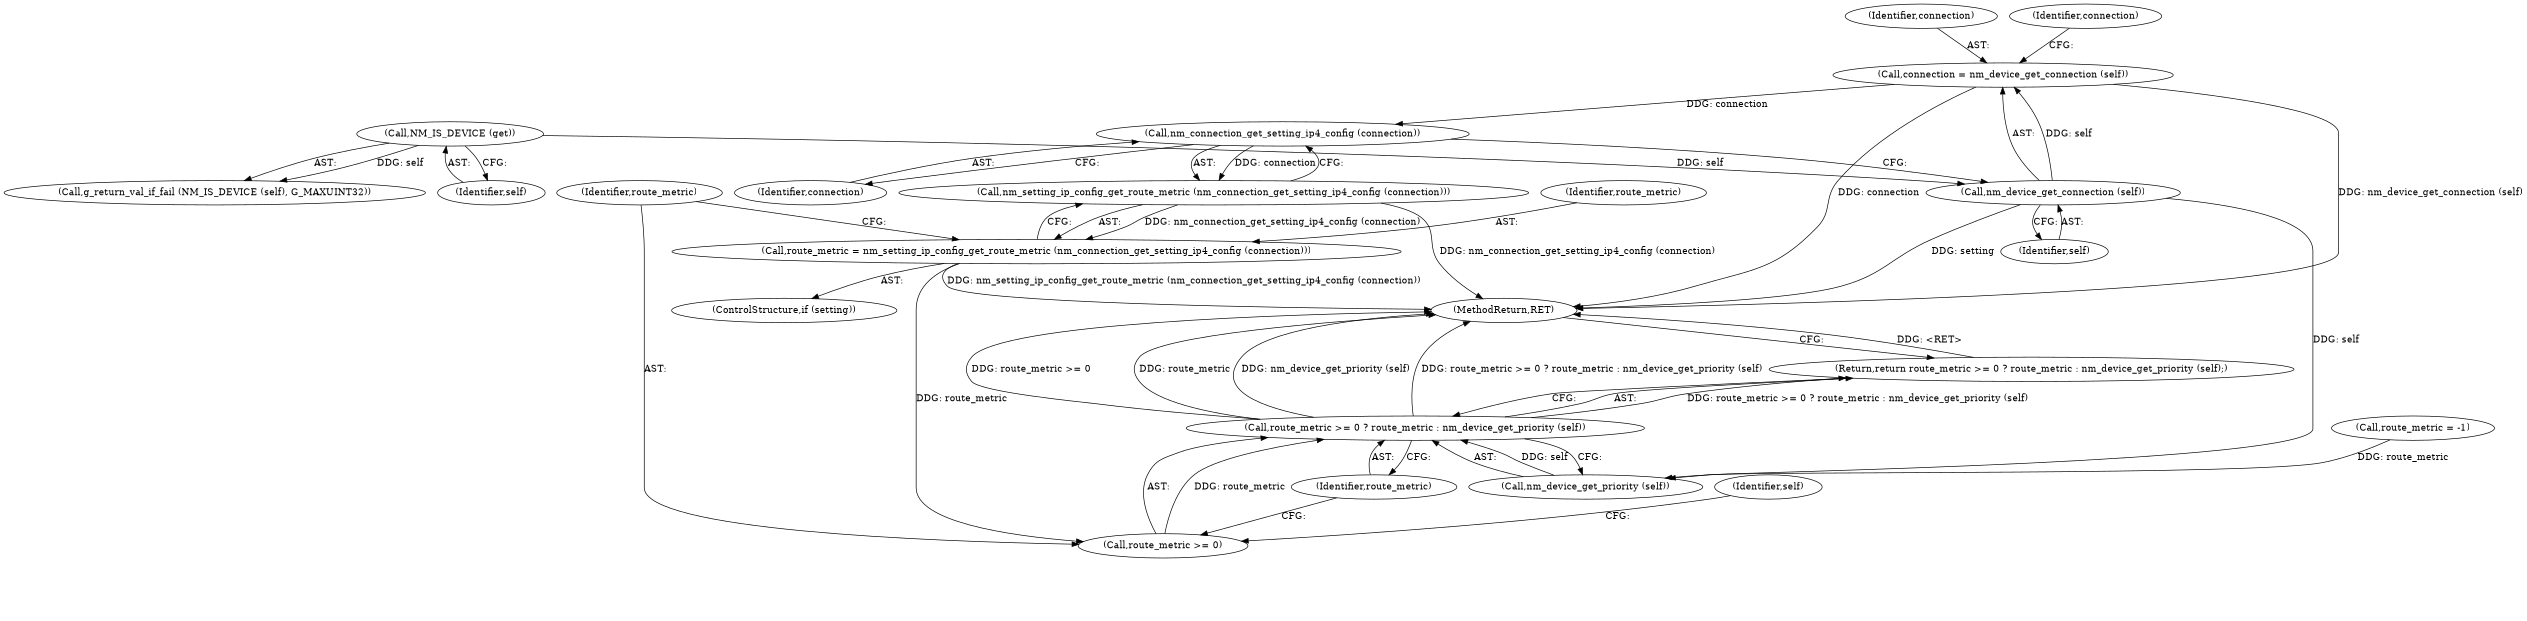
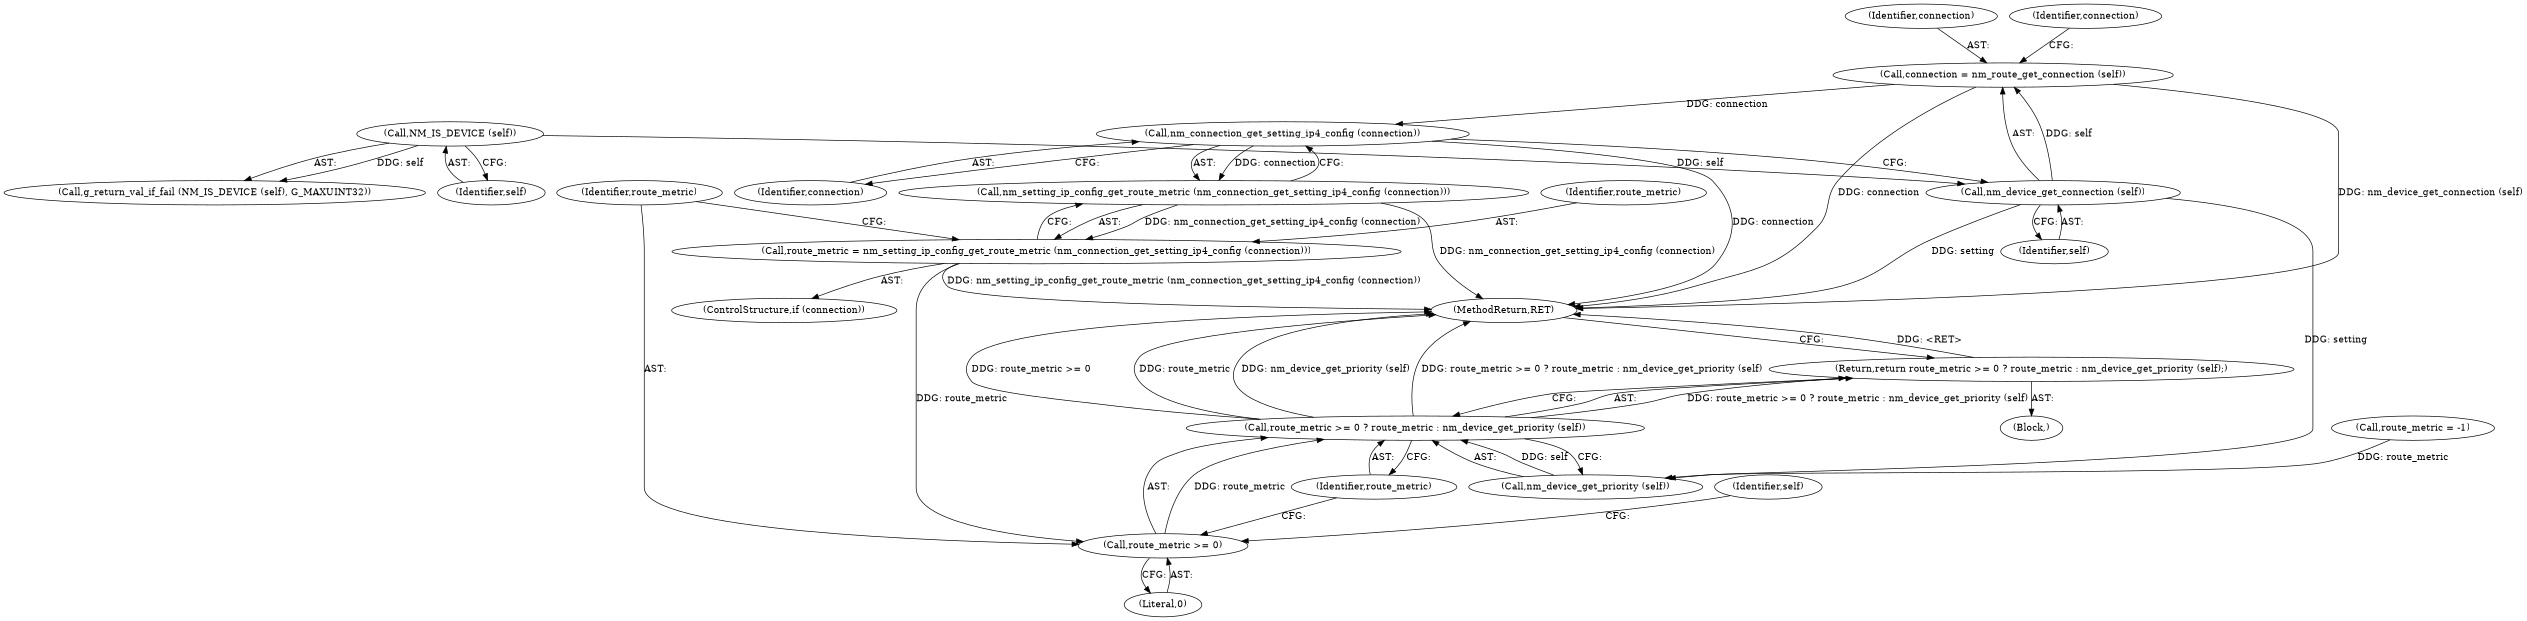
node "(Call,connection = nm_device_get_connection (self))": label "(Call,connection = nm_device_get_connection (self))" -> "(Call,connection = nm_route_get_connection (self))"
node "(Call,NM_IS_DEVICE (get))": label "(Call,NM_IS_DEVICE (get))" -> "(Call,NM_IS_DEVICE (self))"
edge "(Call,nm_connection_get_setting_ip4_config (connection))" -> "(MethodReturn,RET)": added, label "DDG: connection"
node "(ControlStructure,if (setting))": label "(ControlStructure,if (setting))" -> "(ControlStructure,if (connection))"
edge "(Call,nm_device_get_connection (self))" -> "(Call,nm_device_get_priority (self))": label "DDG: self" -> "DDG: setting"
node "(Block,)": added
node "(Literal,0)": added
